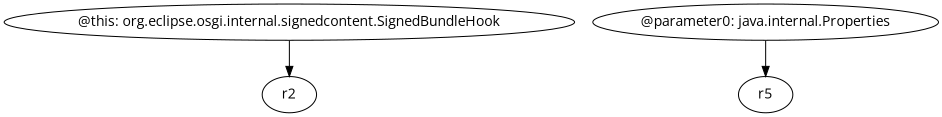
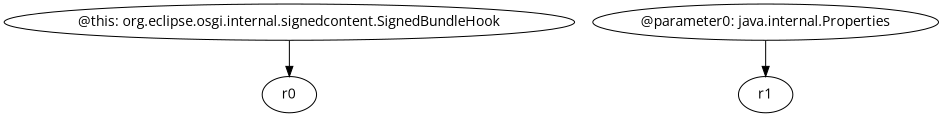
node "r2": label "r2" -> "r0"
node "r5": label "r5" -> "r1"
